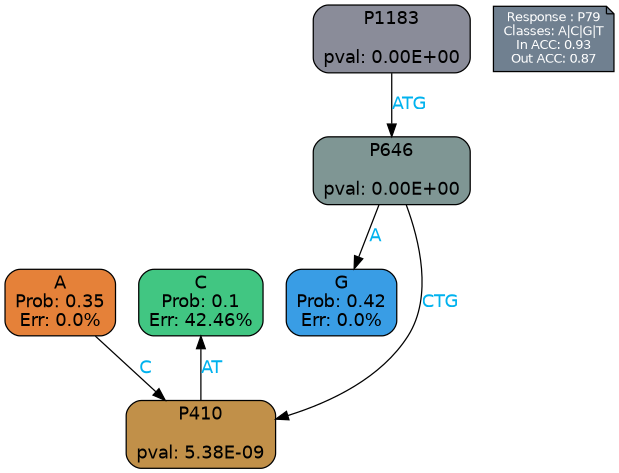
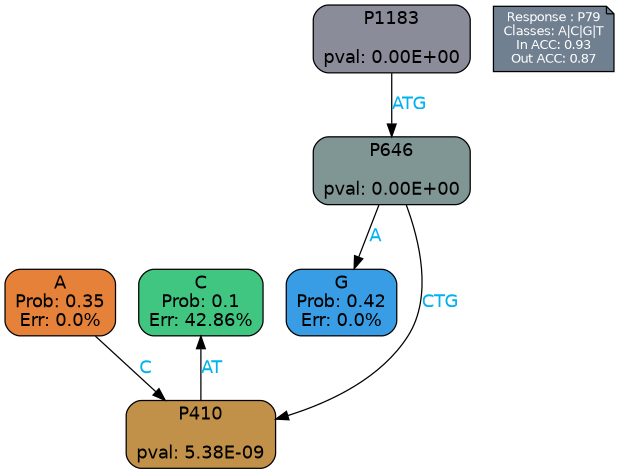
node "C Prob: 0.1 Err: 42.46%": label "C Prob: 0.1 Err: 42.46%" -> "C Prob: 0.1 Err: 42.86%"
